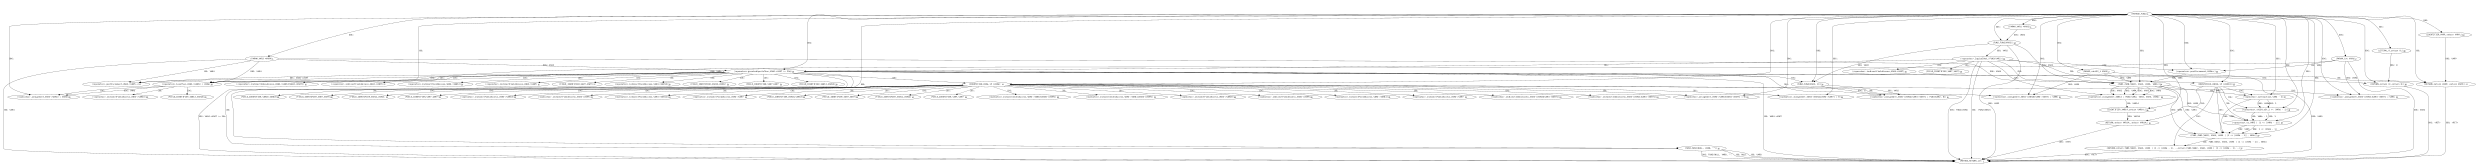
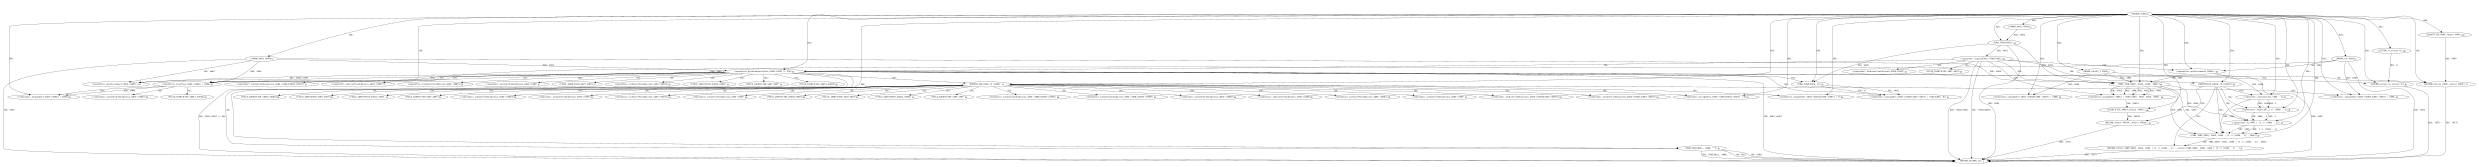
edge "(IDENTIFIER,VAR6,if (VAR6))" -> "(<operator>.assignment,VAR4->VAR10[VAR4->VAR7] = VAR5)": removed, label "CDG:"
edge "(FUN1,FUN1(VAR2, VAR4, VAR5, VAR6))" -> "(<operator>.subtraction,VAR6 - 1)": now "(<operator>.postIncrement,VAR6++)" -> "(<operator>.subtraction,VAR6 - 1)"
